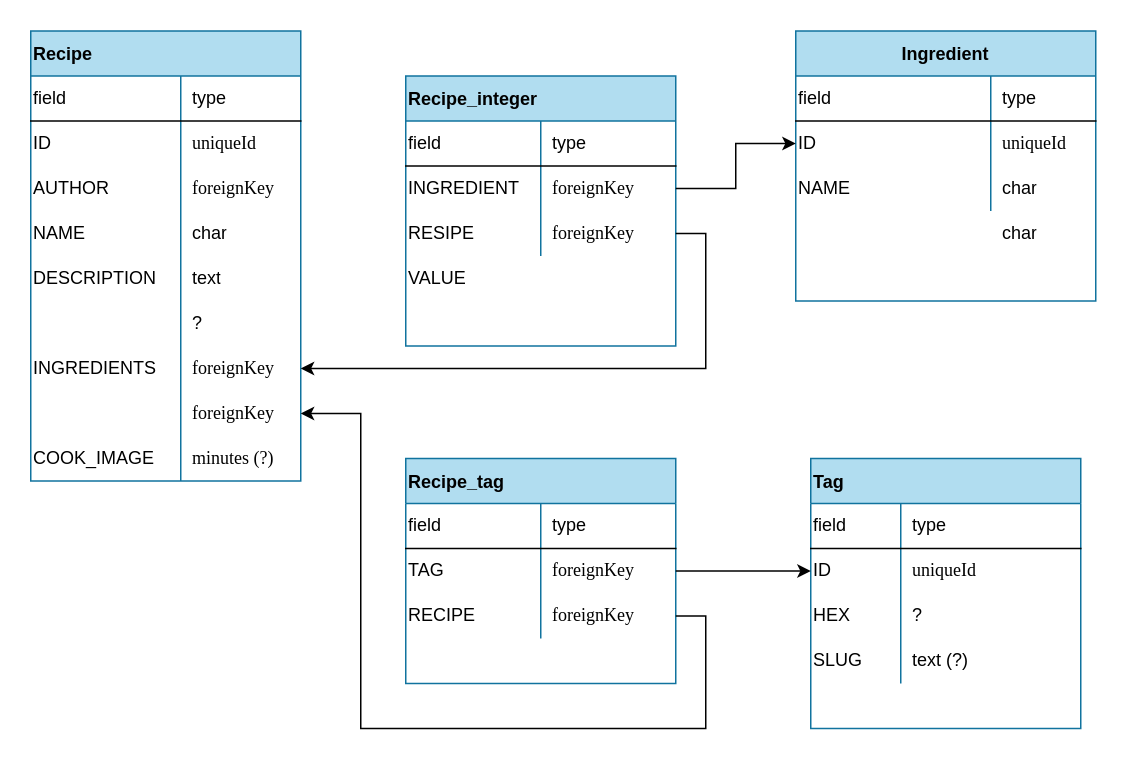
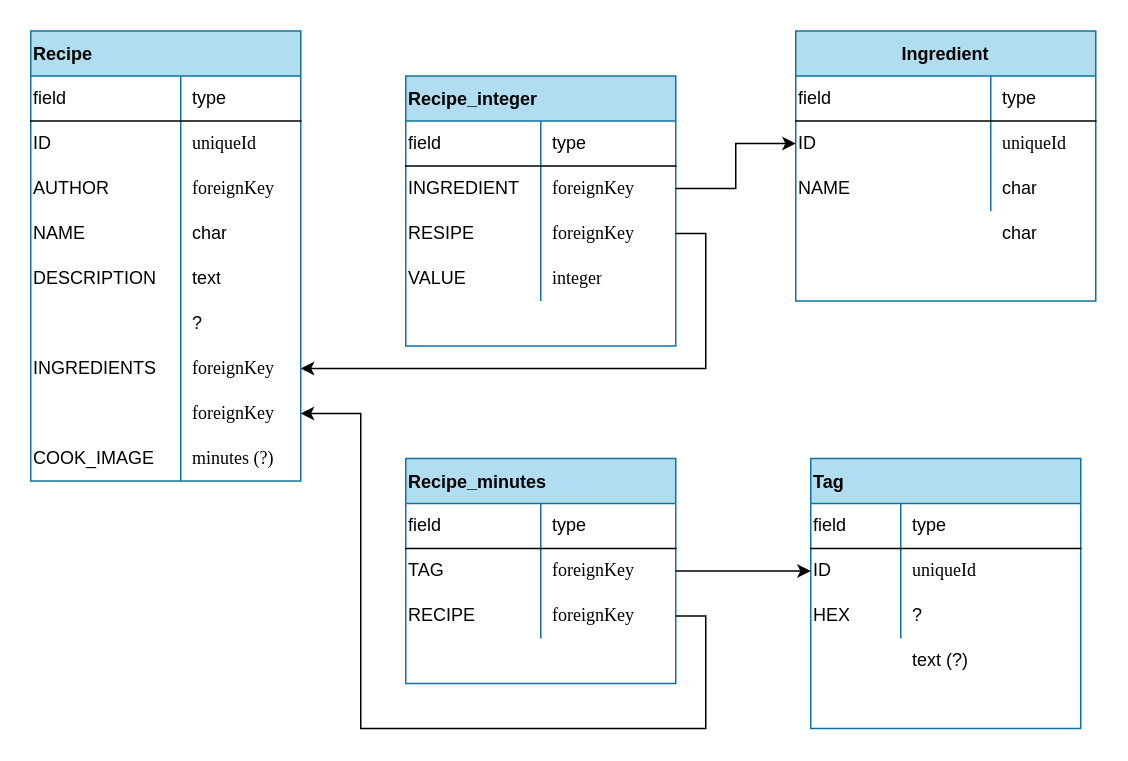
node "integer": added
node "Recipe_tag": label "Recipe_tag" -> "Recipe_minutes"
node "SLUG": removed
